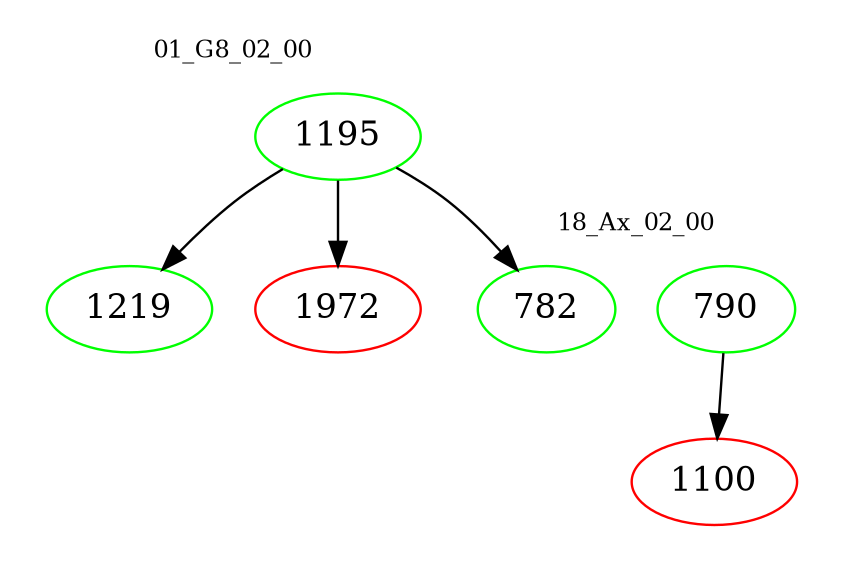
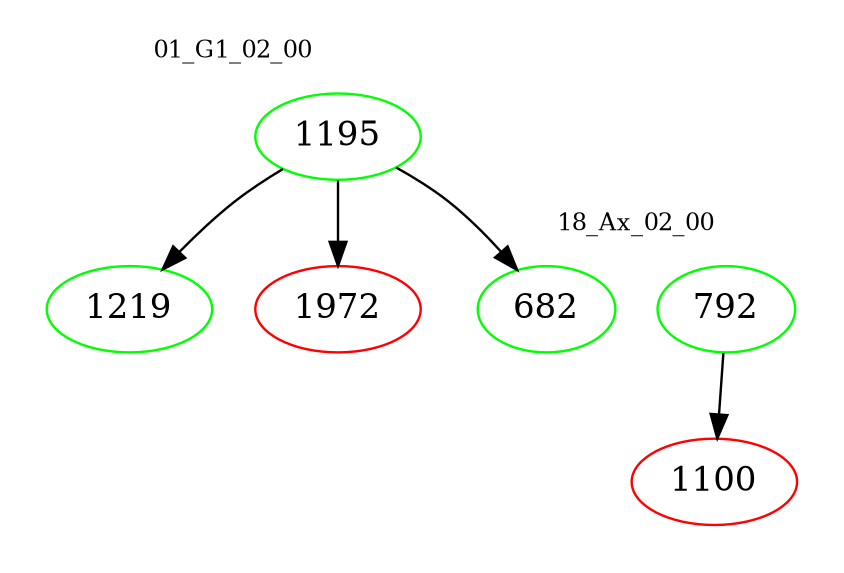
cluster "01_G8_02_00": label "01_G8_02_00" -> "01_G1_02_00"
node "782": label "782" -> "682"
node "790": label "790" -> "792"
